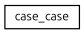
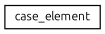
node "case_case": label "case_case" -> "case_element"
